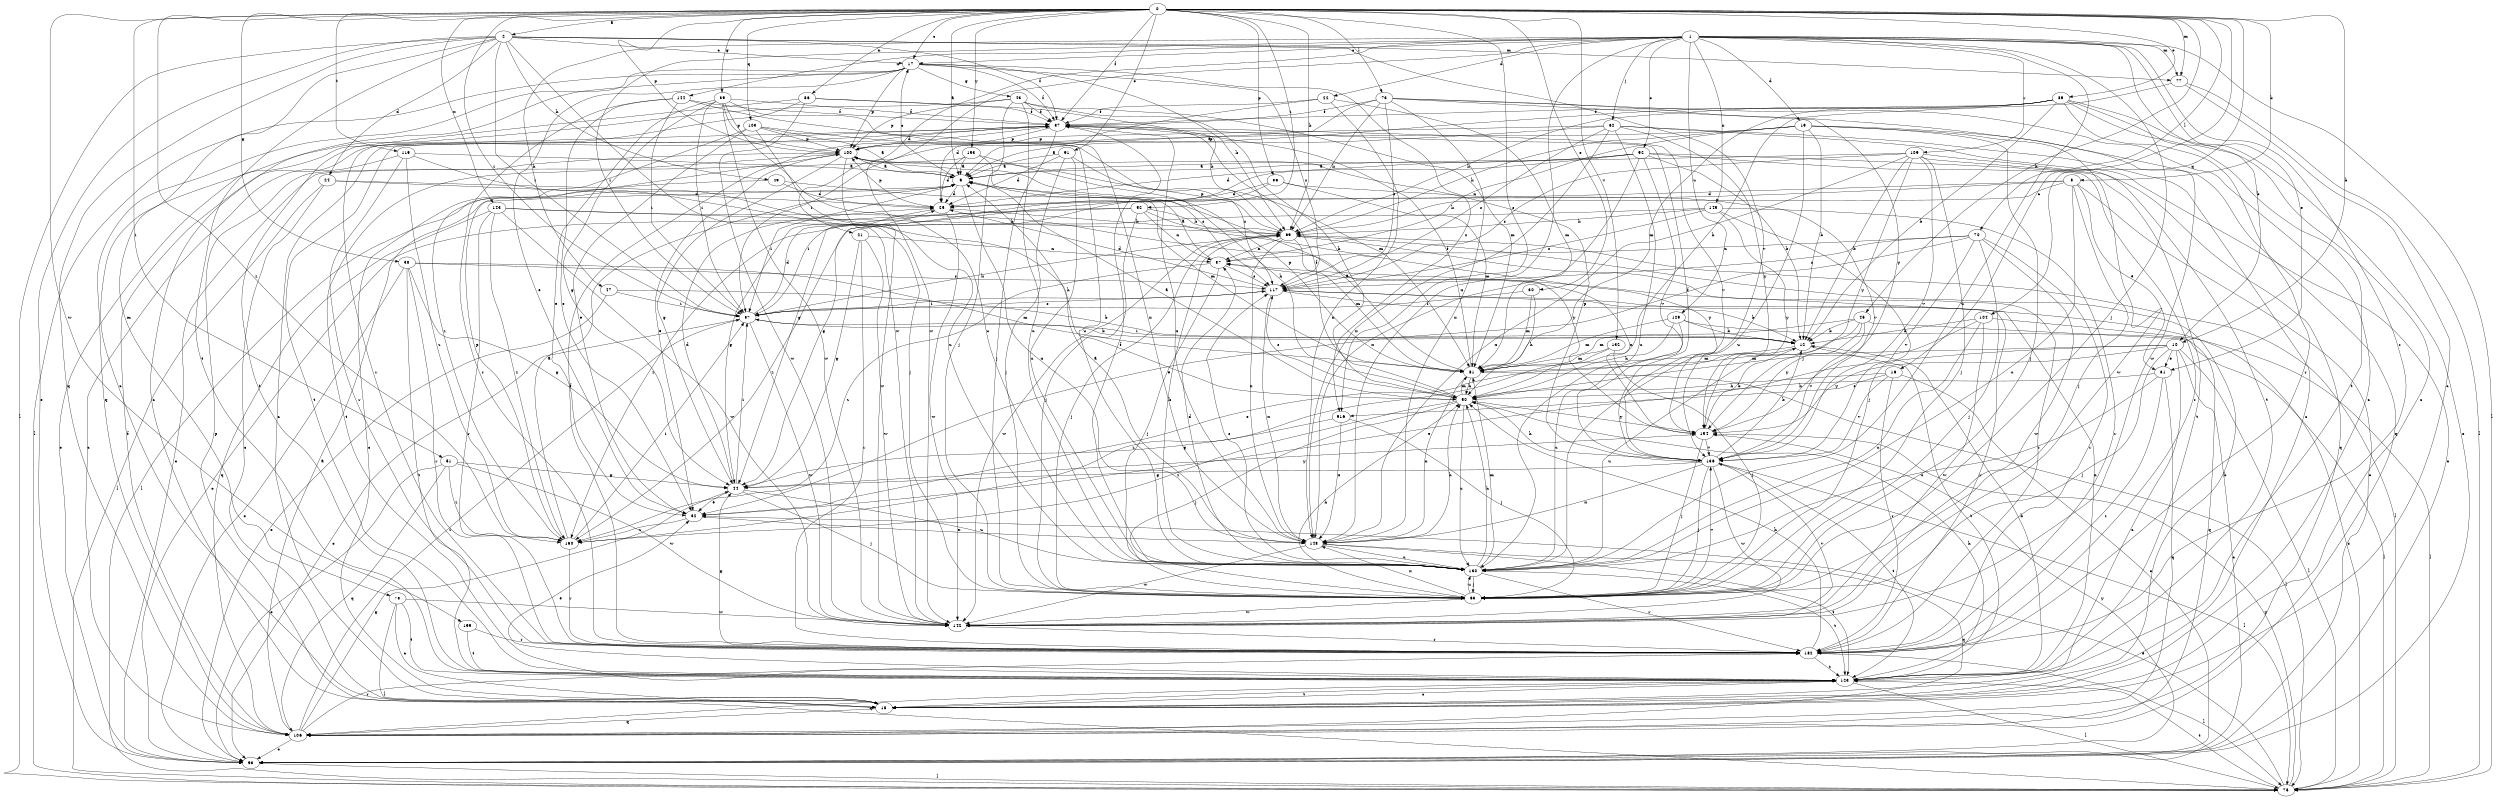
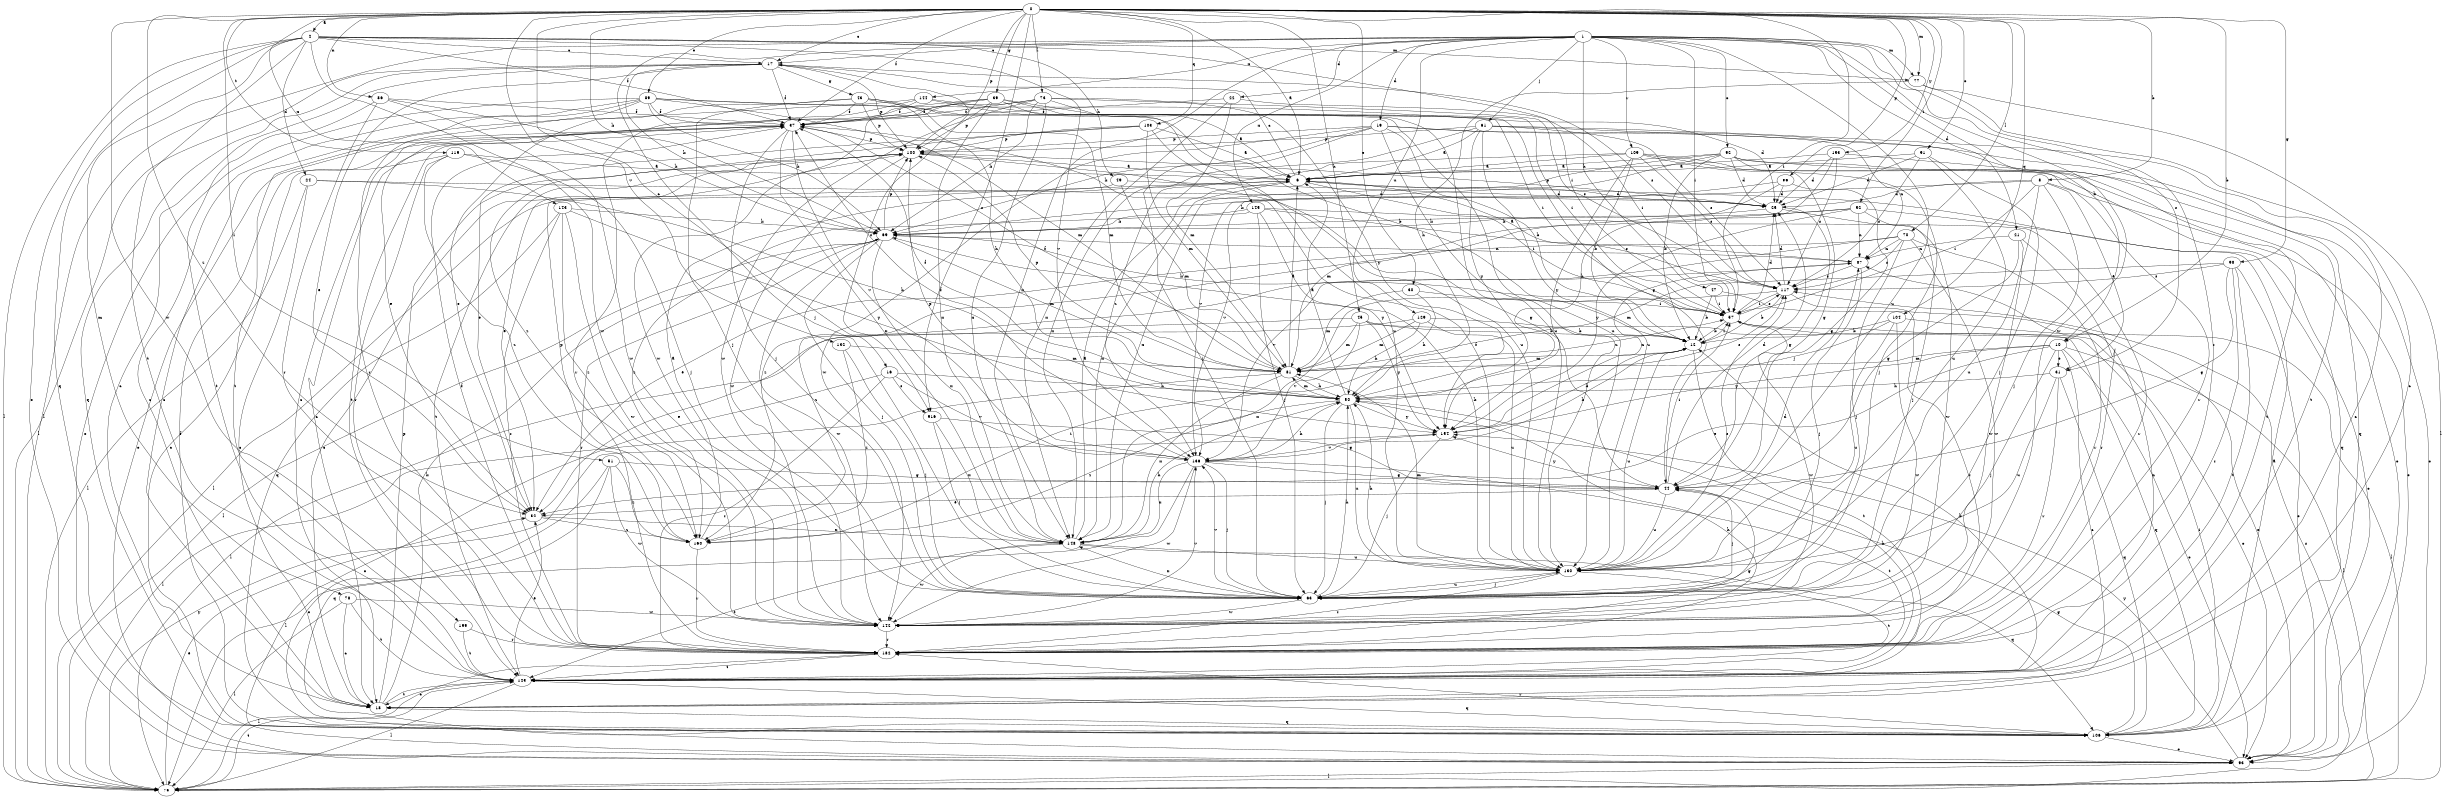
edge "0" -> "160": now "0" -> "32"
node "62": label "62" -> "61"
edge "1" -> "31": label "e" -> "s"
node "38": label "38" -> "98"
edge "109" -> "148": removed, label "x"
edge "109" -> "136": label "v" -> "z"
